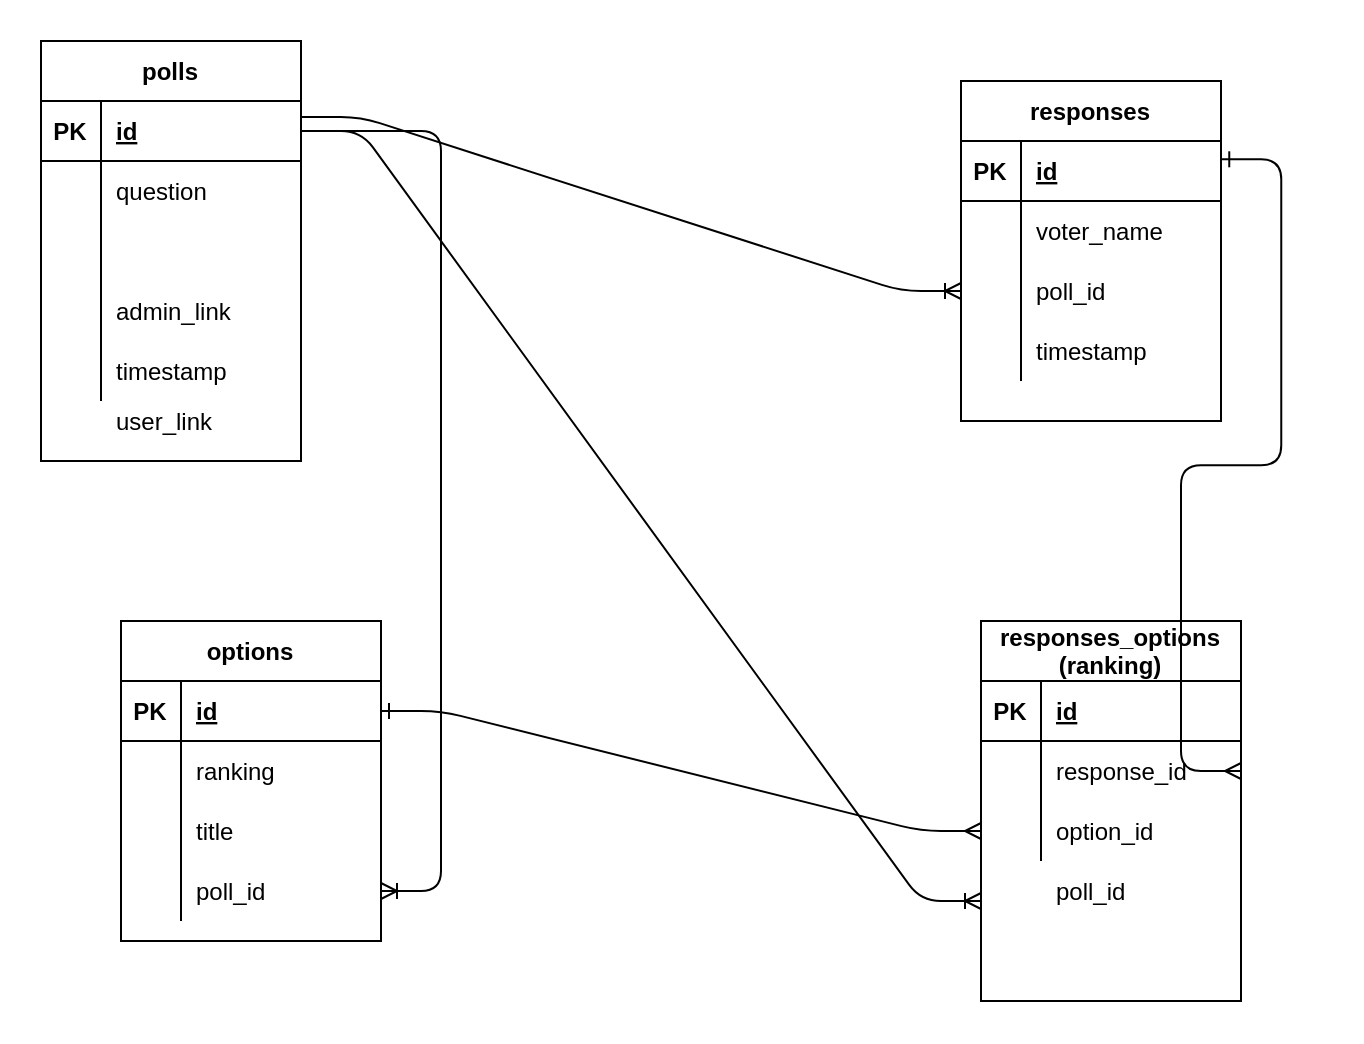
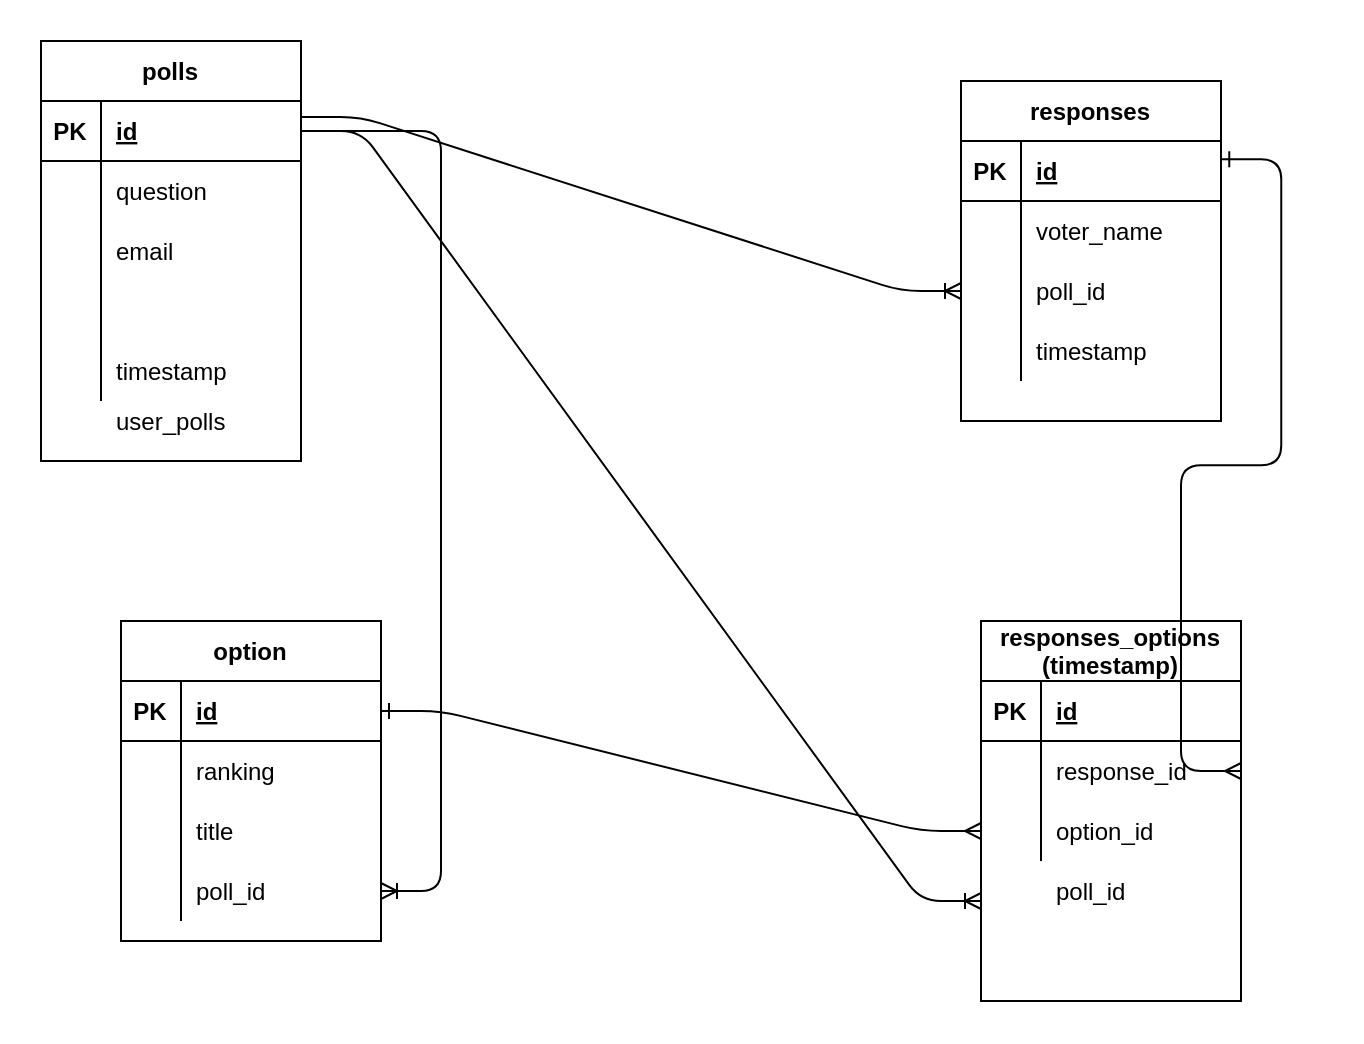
node "email": added
node "admin_link": removed
node "user_link": label "user_link" -> "user_polls"
node "responses_options (ranking)": label "responses_options (ranking)" -> "responses_options (timestamp)"
node "options": label "options" -> "option"
